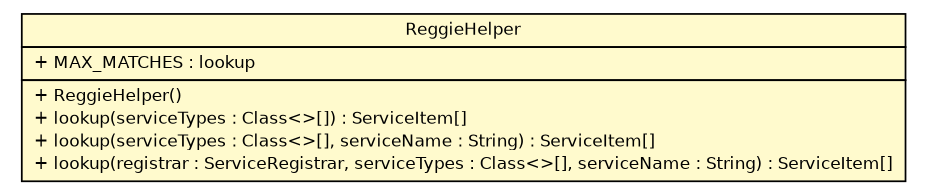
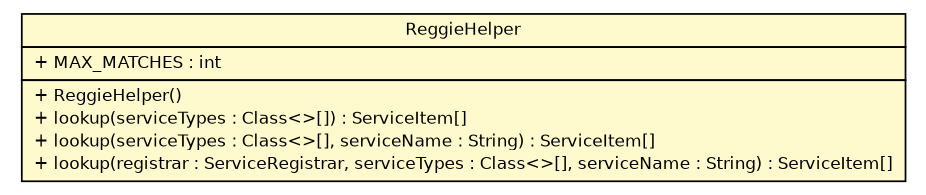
node "ReggieHelper": text "+ MAX_MATCHES : lookup" -> "+ MAX_MATCHES : int"
